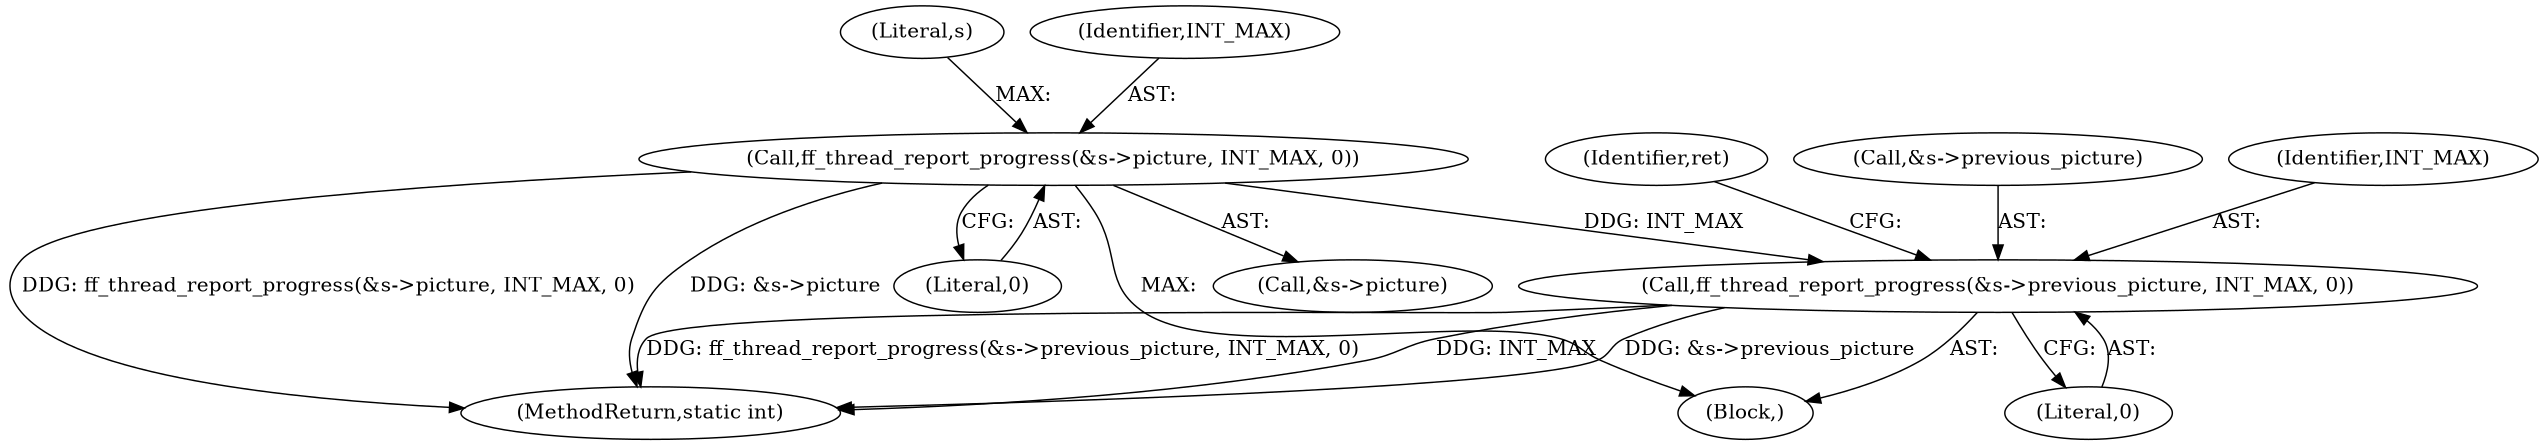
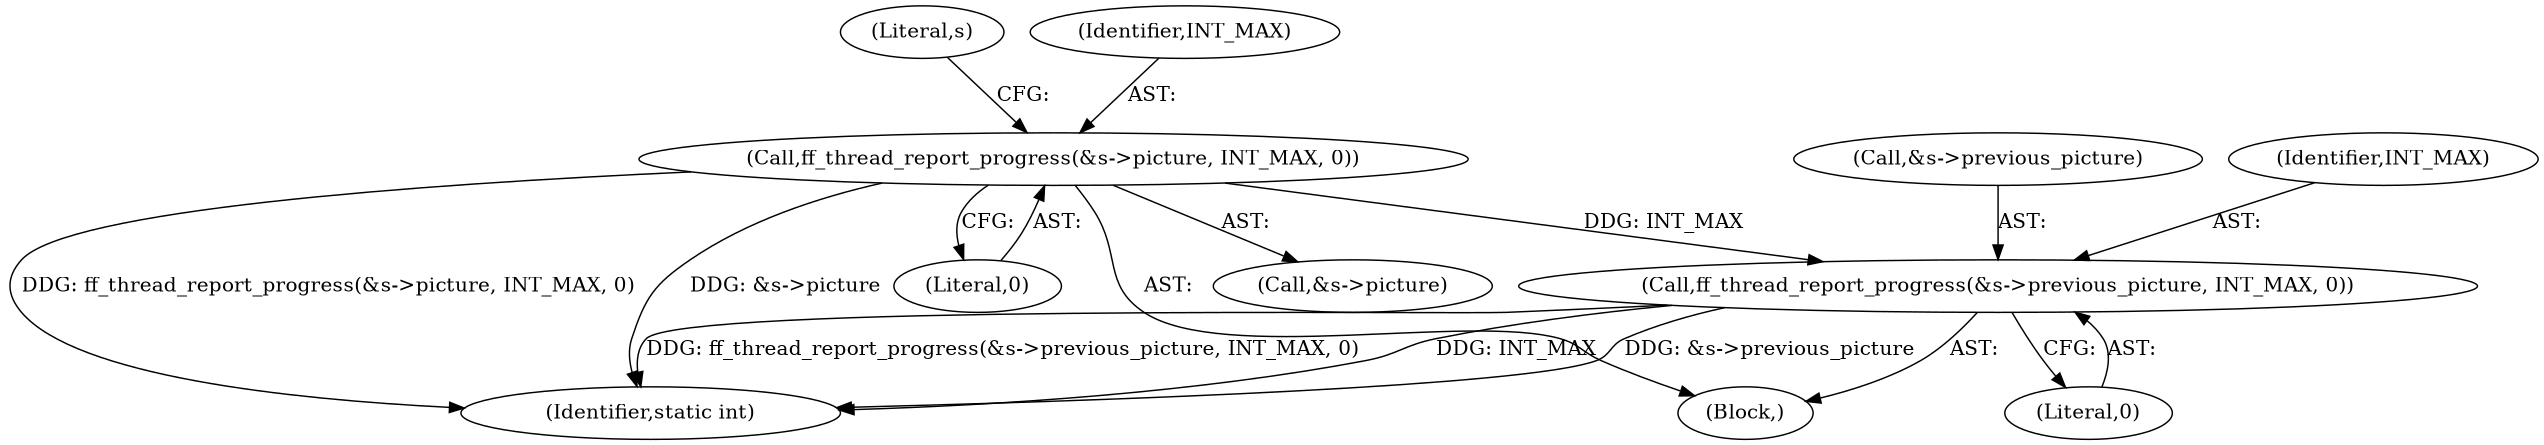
edge "(Literal,s)" -> "(Call,ff_thread_report_progress(&s->picture, INT_MAX, 0))": label "MAX: " -> "CFG: "
node "(Identifier,ret)": removed
edge "(Call,ff_thread_report_progress(&s->picture, INT_MAX, 0))" -> "(Block,)": label "MAX: " -> "AST: "
node "(MethodReturn,static int)": label "(MethodReturn,static int)" -> "(Identifier,static int)"
